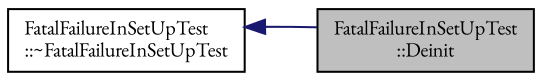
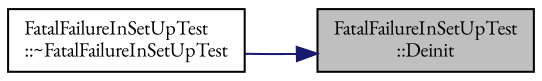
edge "FatalFailureInSetUpTest ::Deinit" -> "FatalFailureInSetUpTest ::~FatalFailureInSetUpTest": reversed
